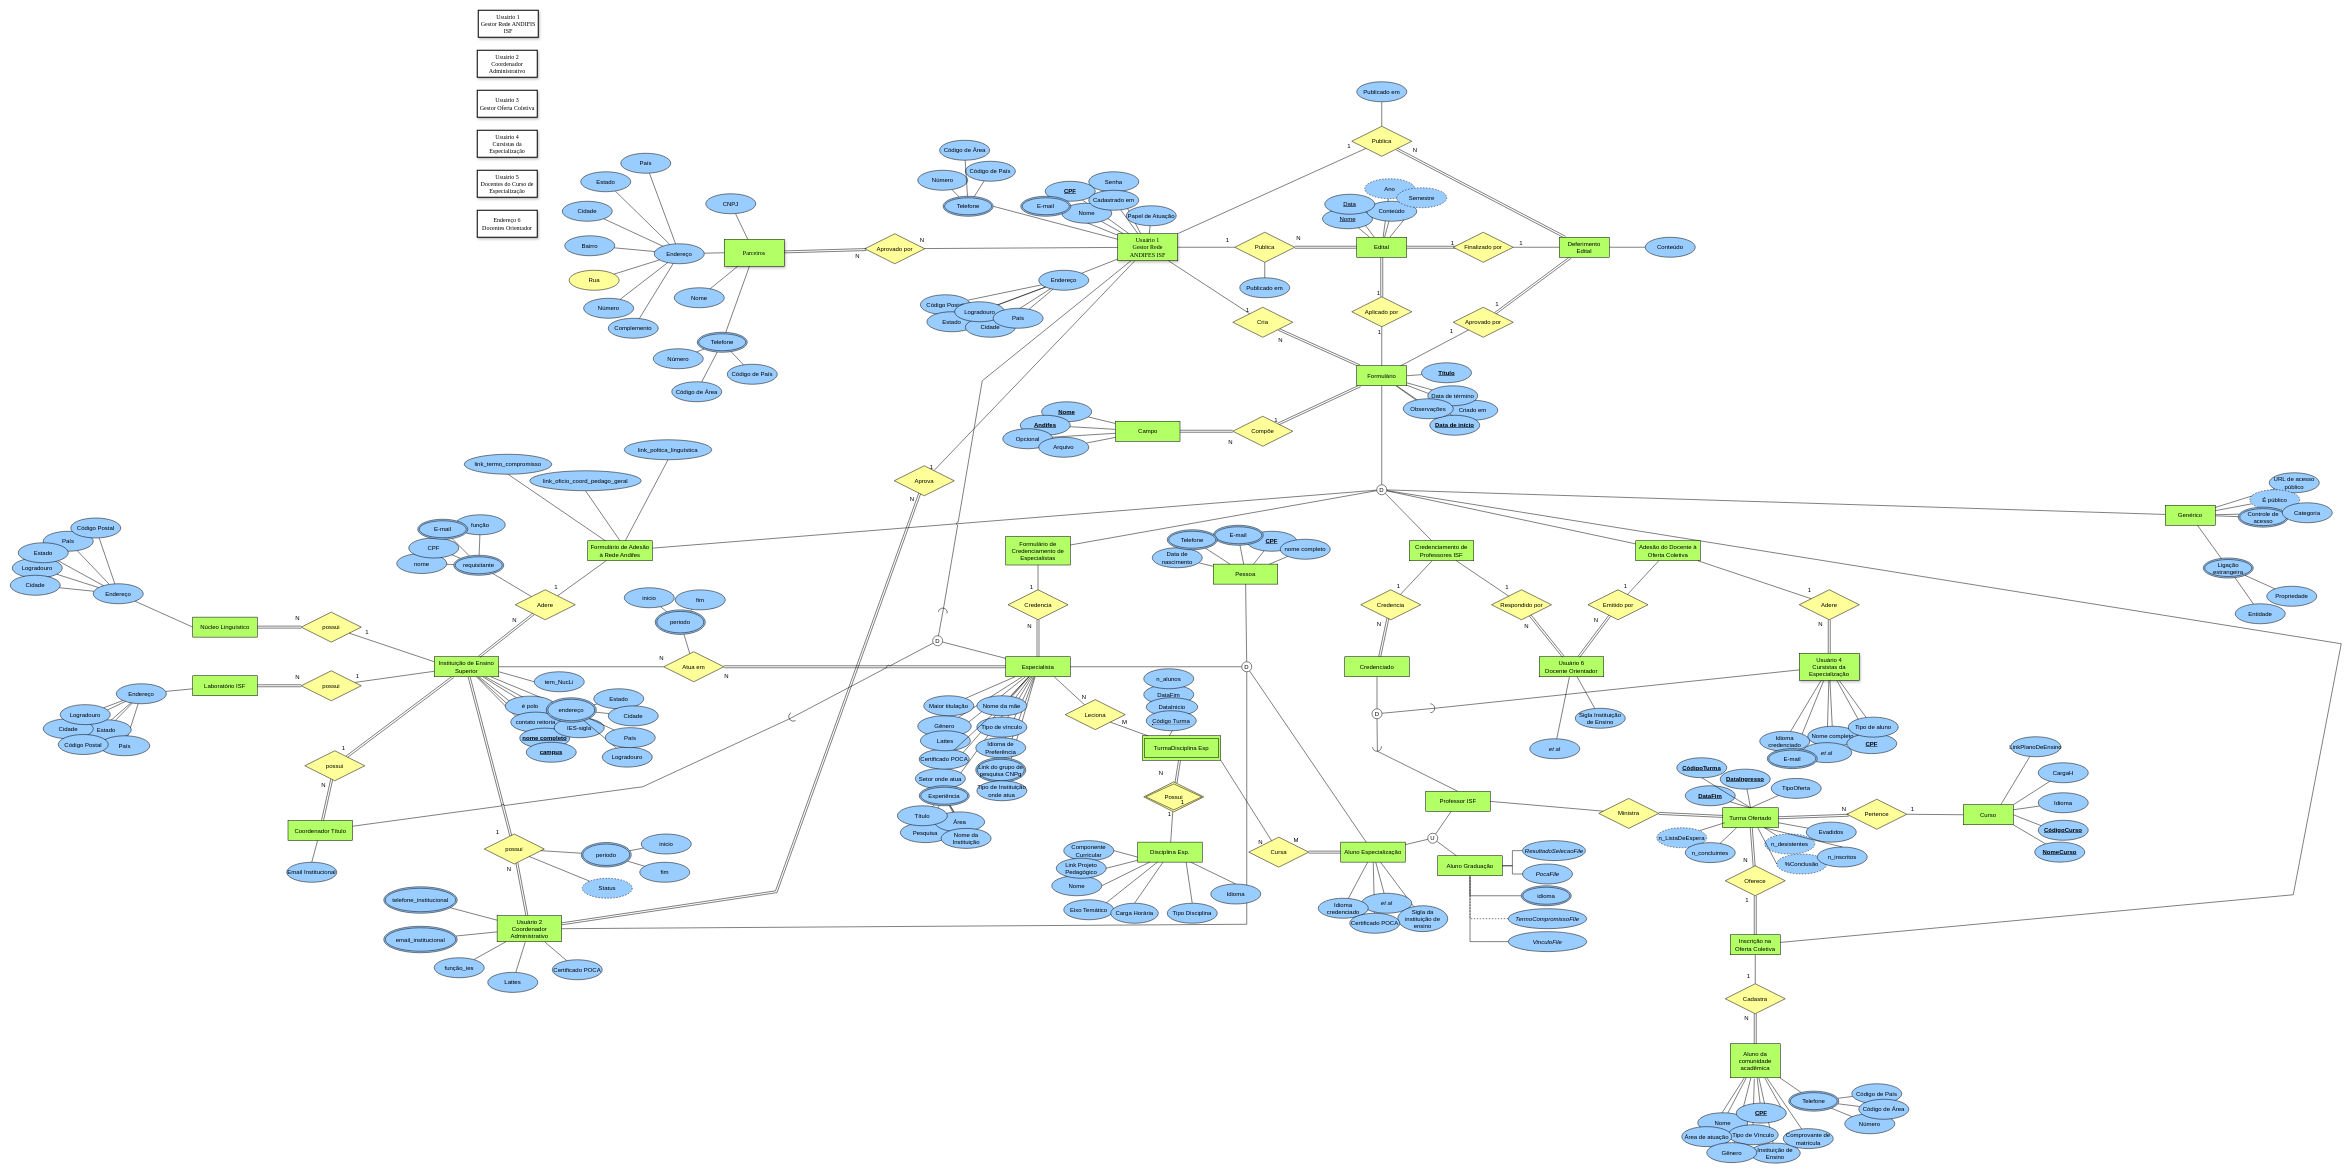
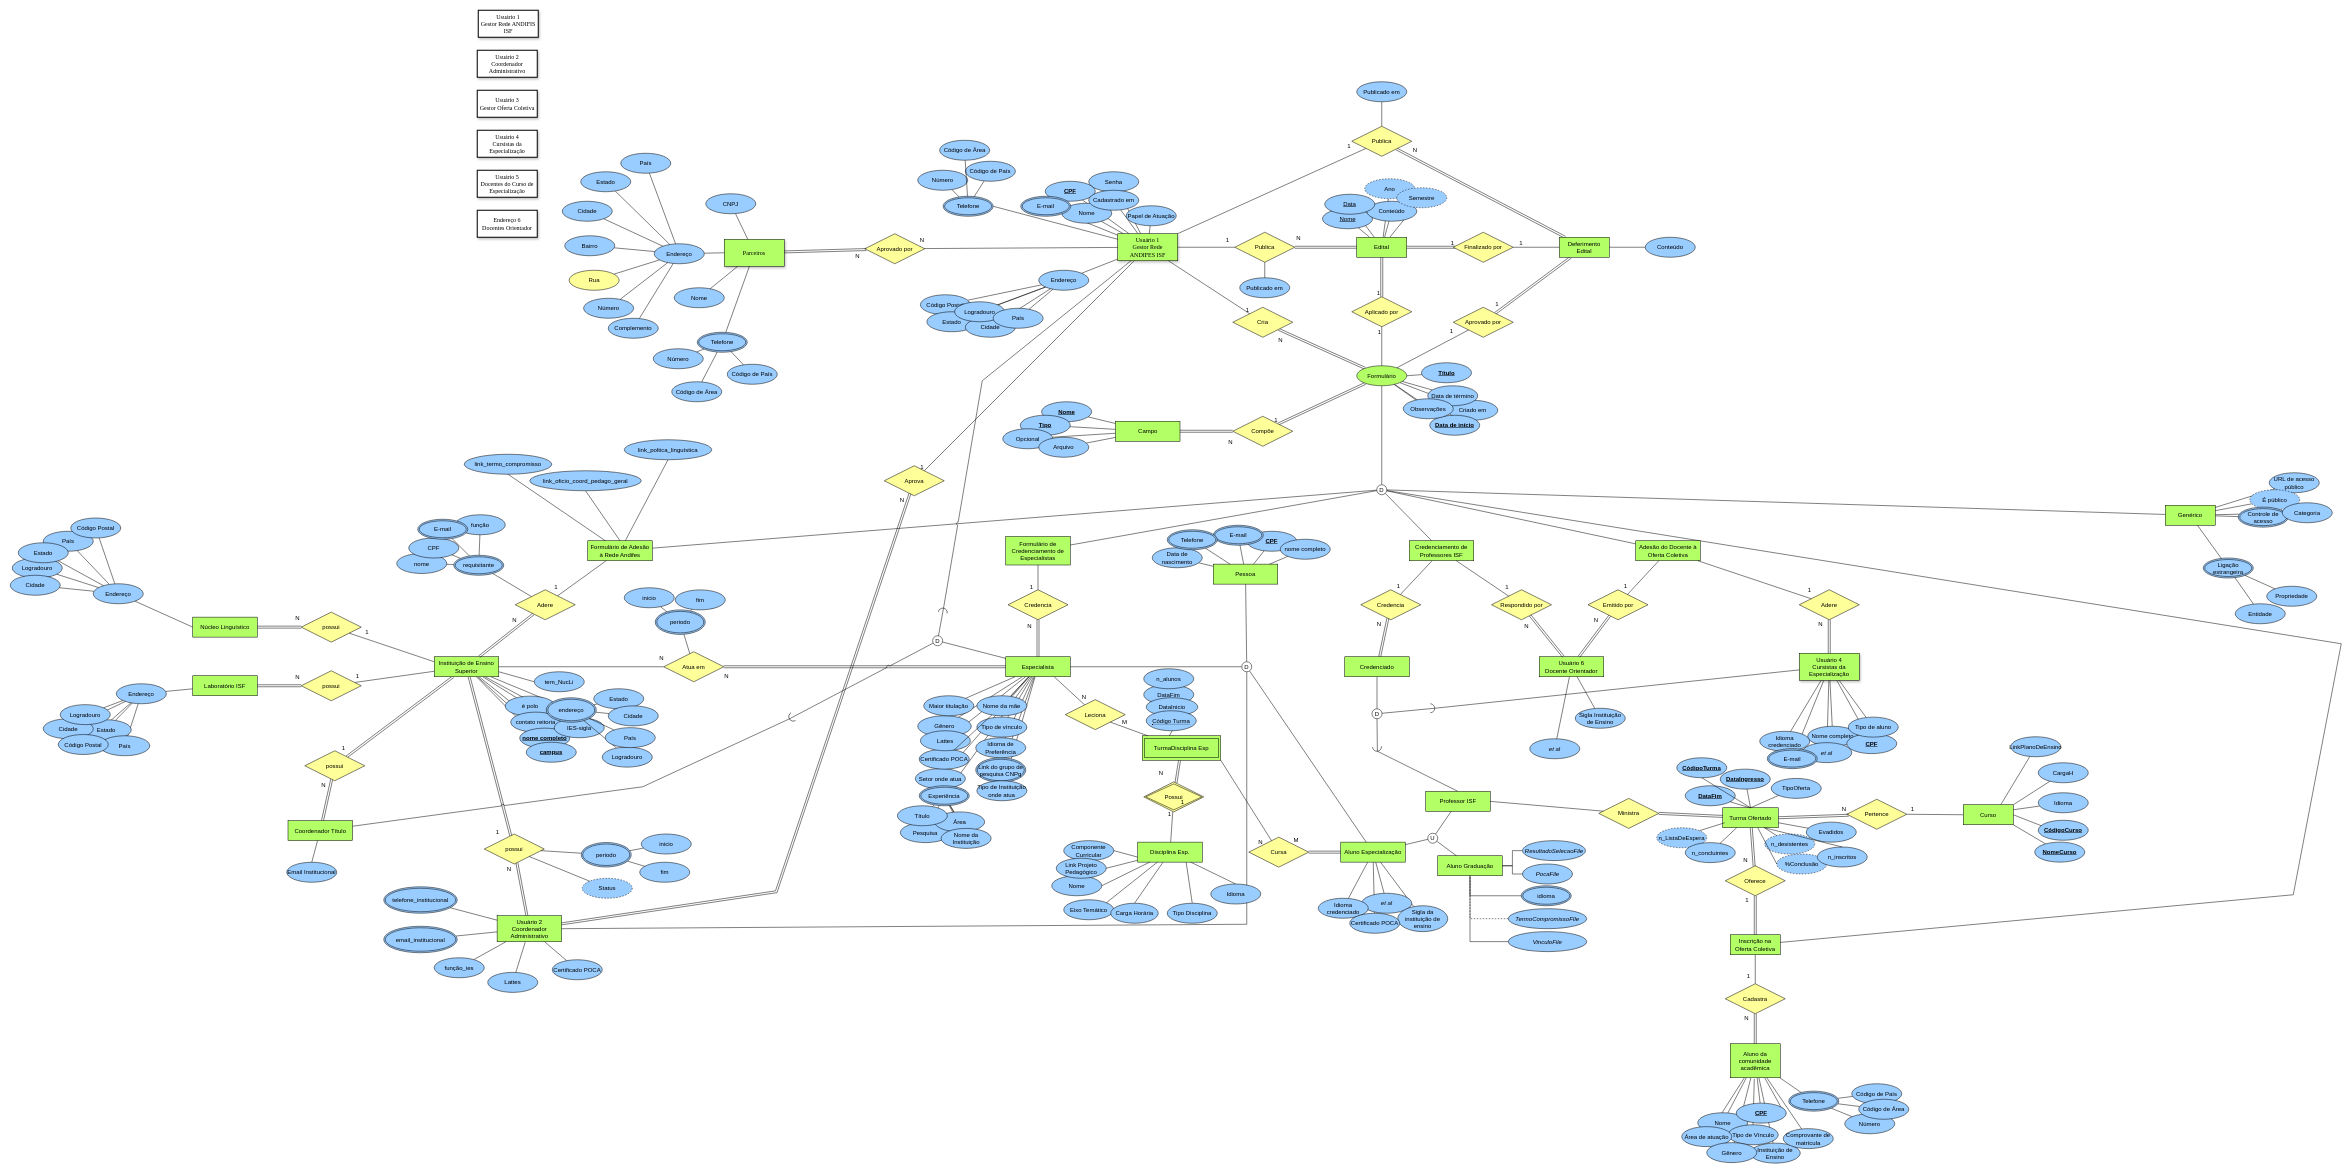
node "Formulário": shape rectangle -> ellipse
node "Andifes": label "Andifes" -> "Tipo"
node "Aprova": moved (924, 481) -> (914, 481)
